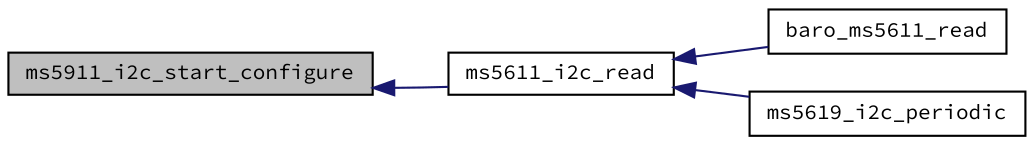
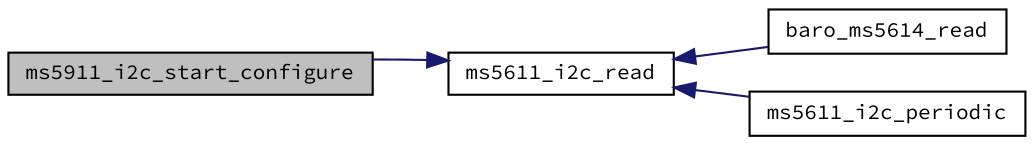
node "baro_ms5611_read": label "baro_ms5611_read" -> "baro_ms5614_read"
edge "ms5611_i2c_read" -> "ms5911_i2c_start_configure": reversed
node "ms5619_i2c_periodic": label "ms5619_i2c_periodic" -> "ms5611_i2c_periodic"
